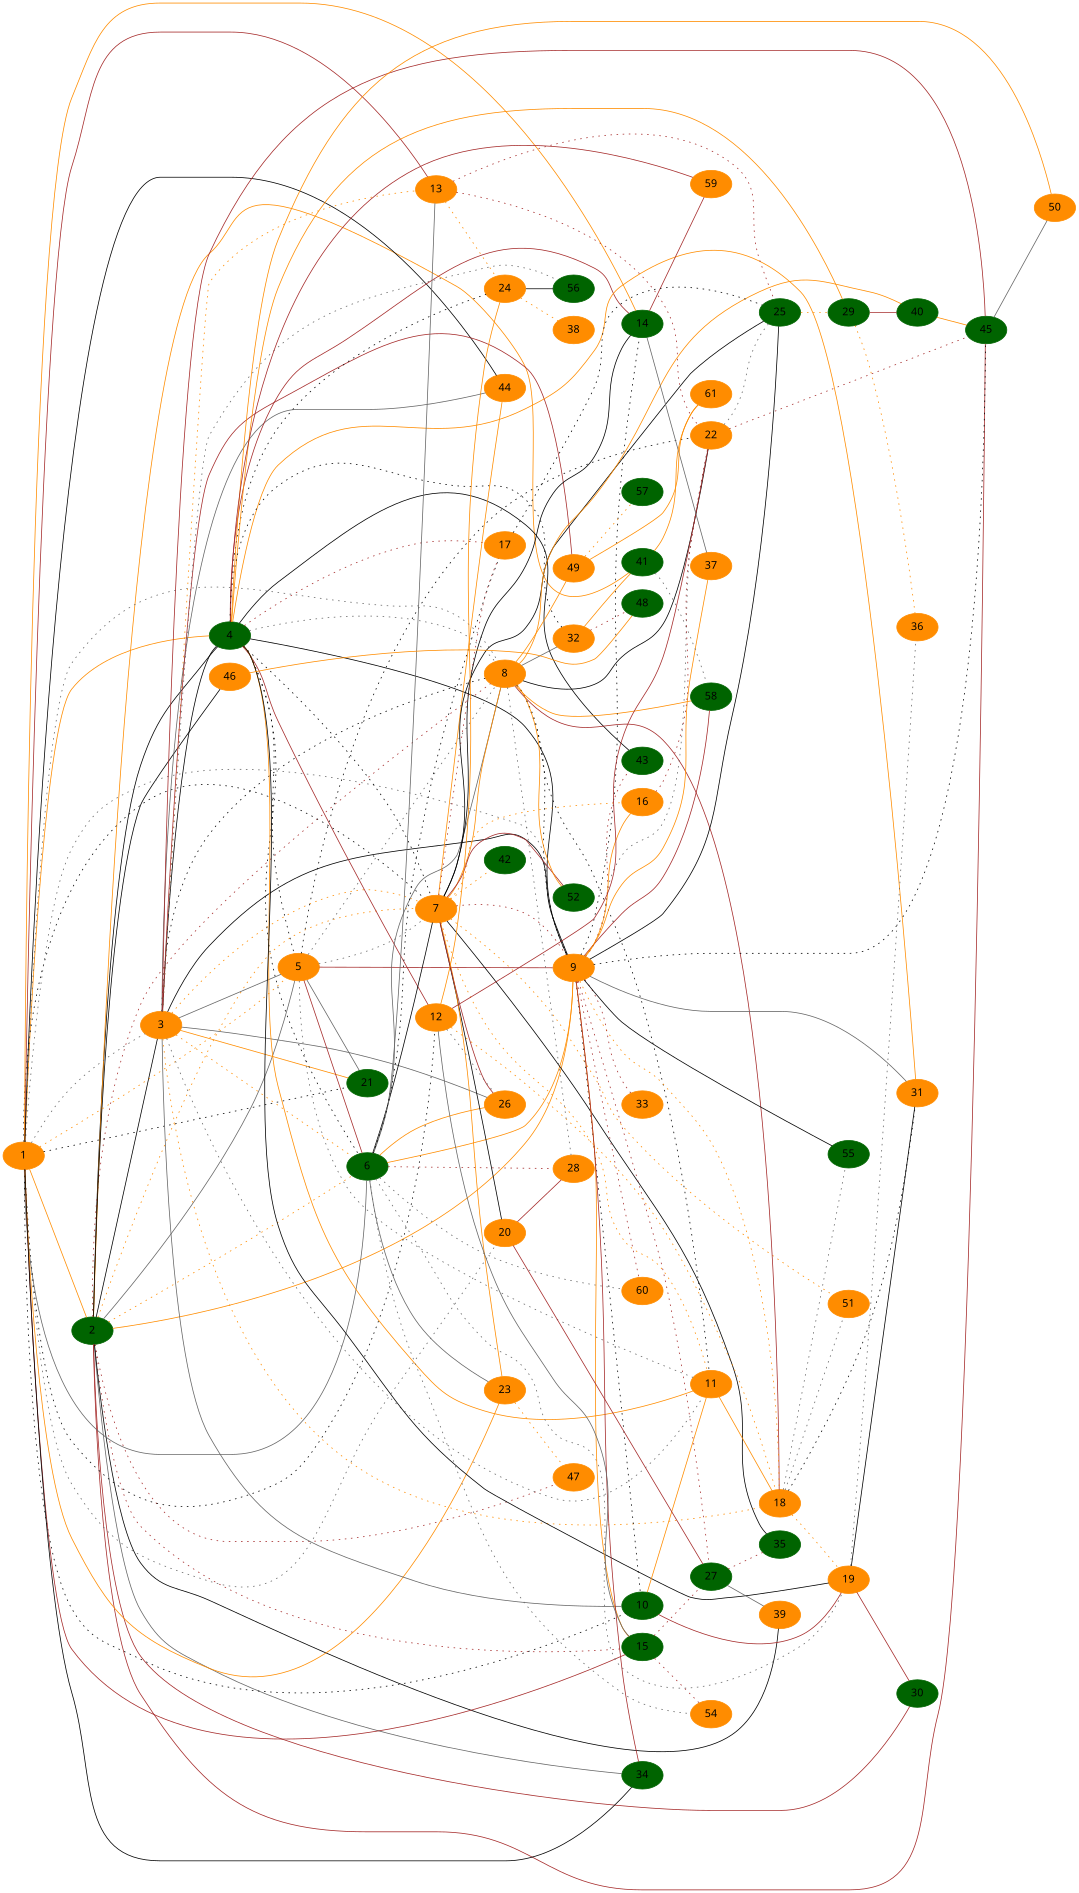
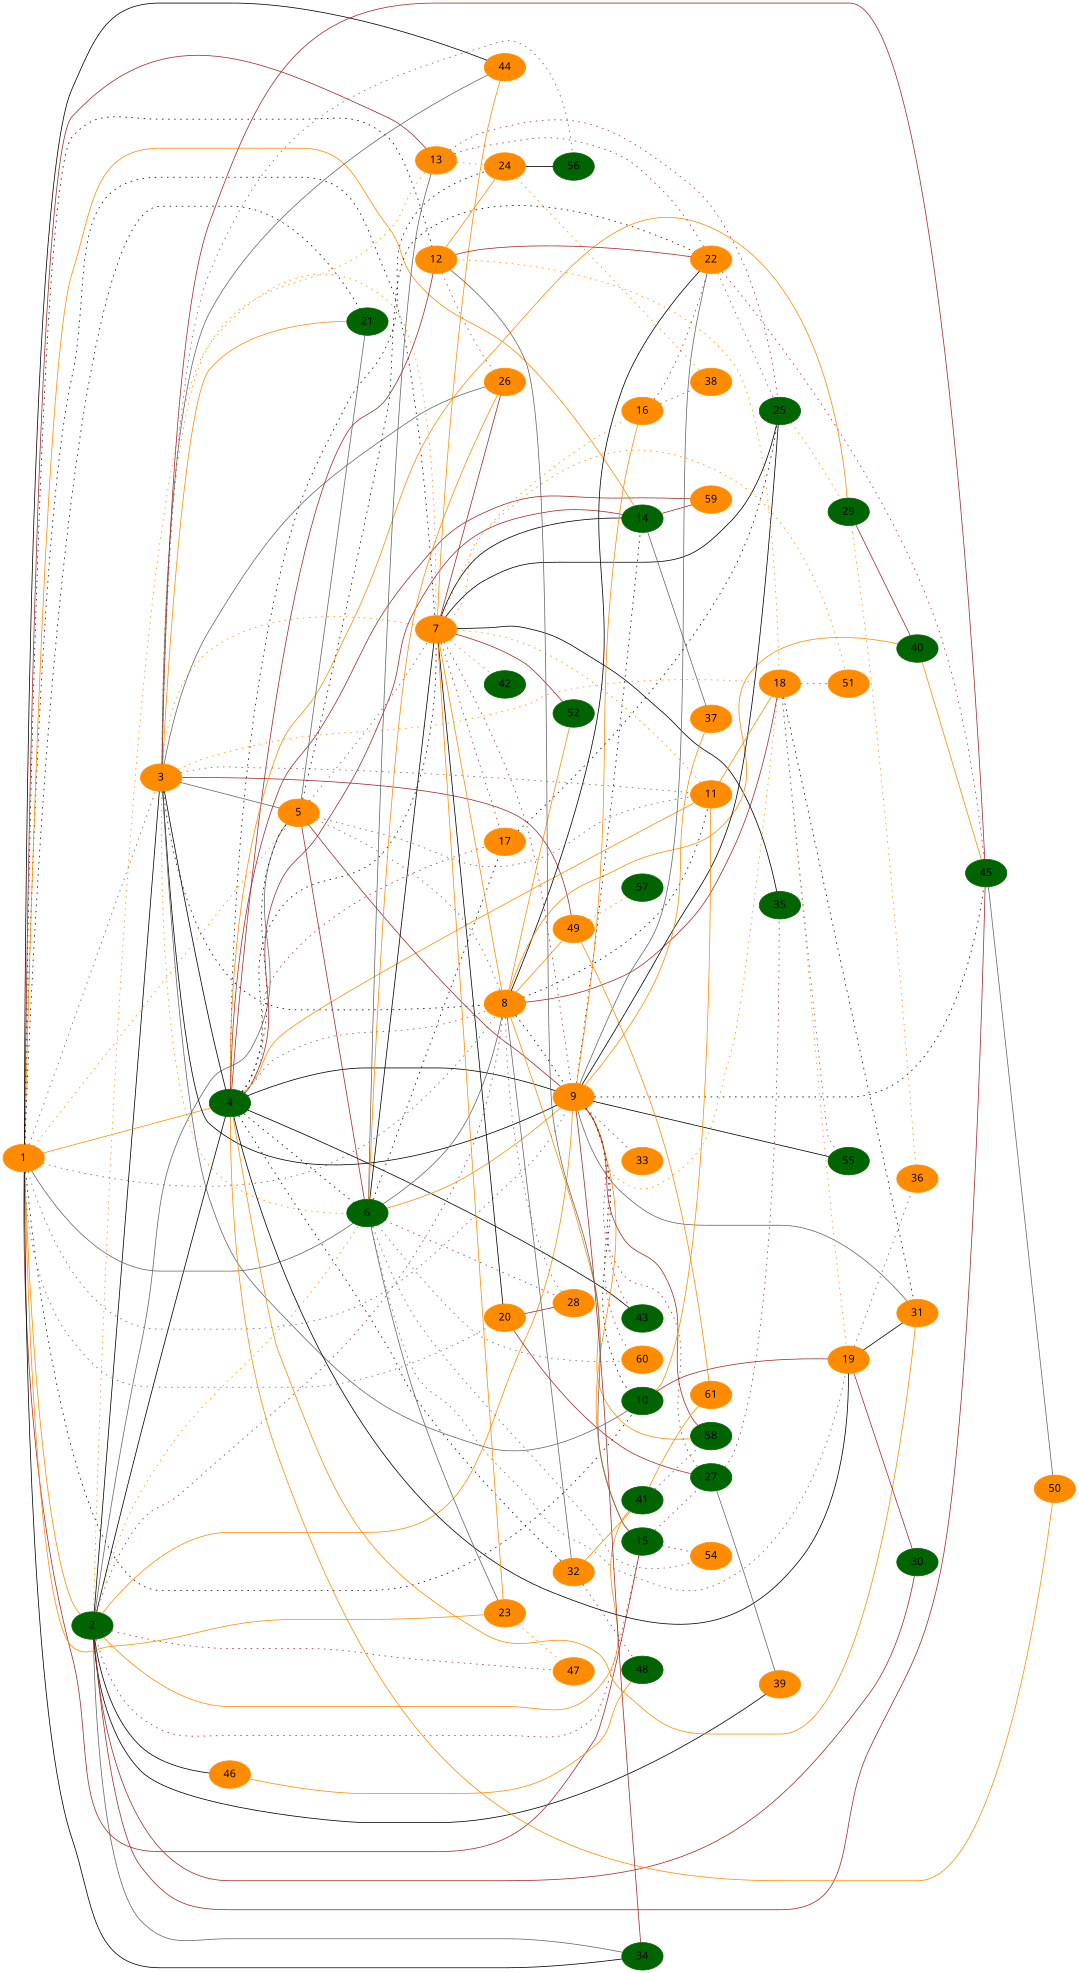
edge "38" -- "16": added
edge "22" -- "9": style dotted -> solid
